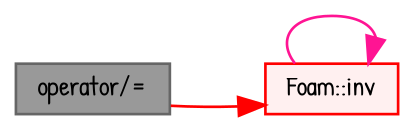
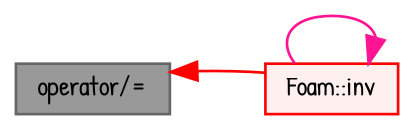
edge "operator/=" -> "Foam::inv": reversed
